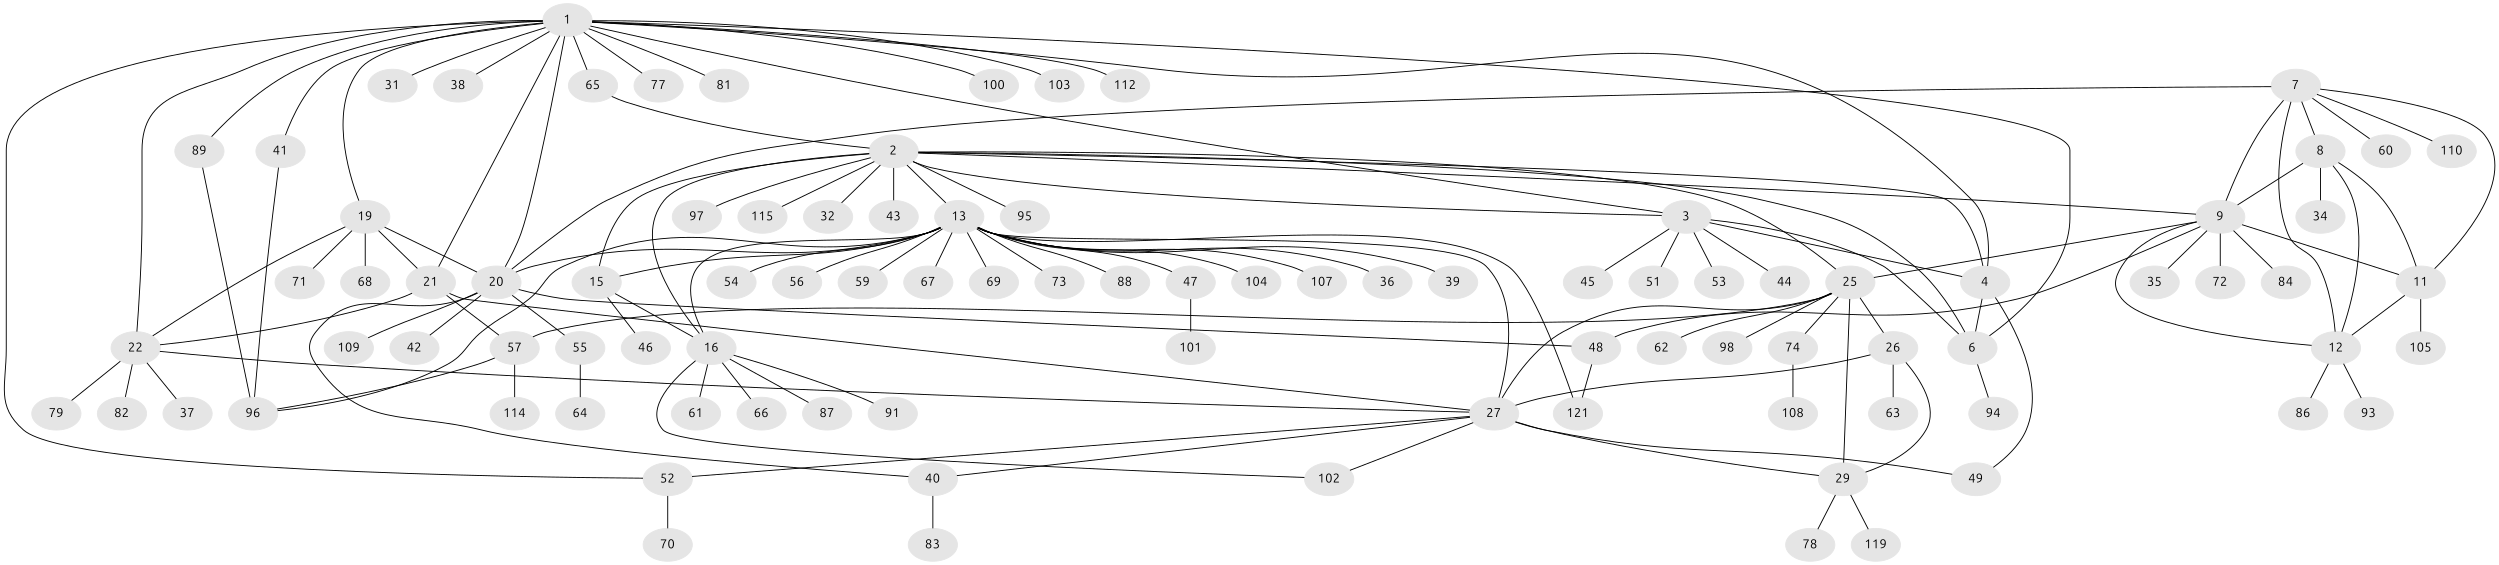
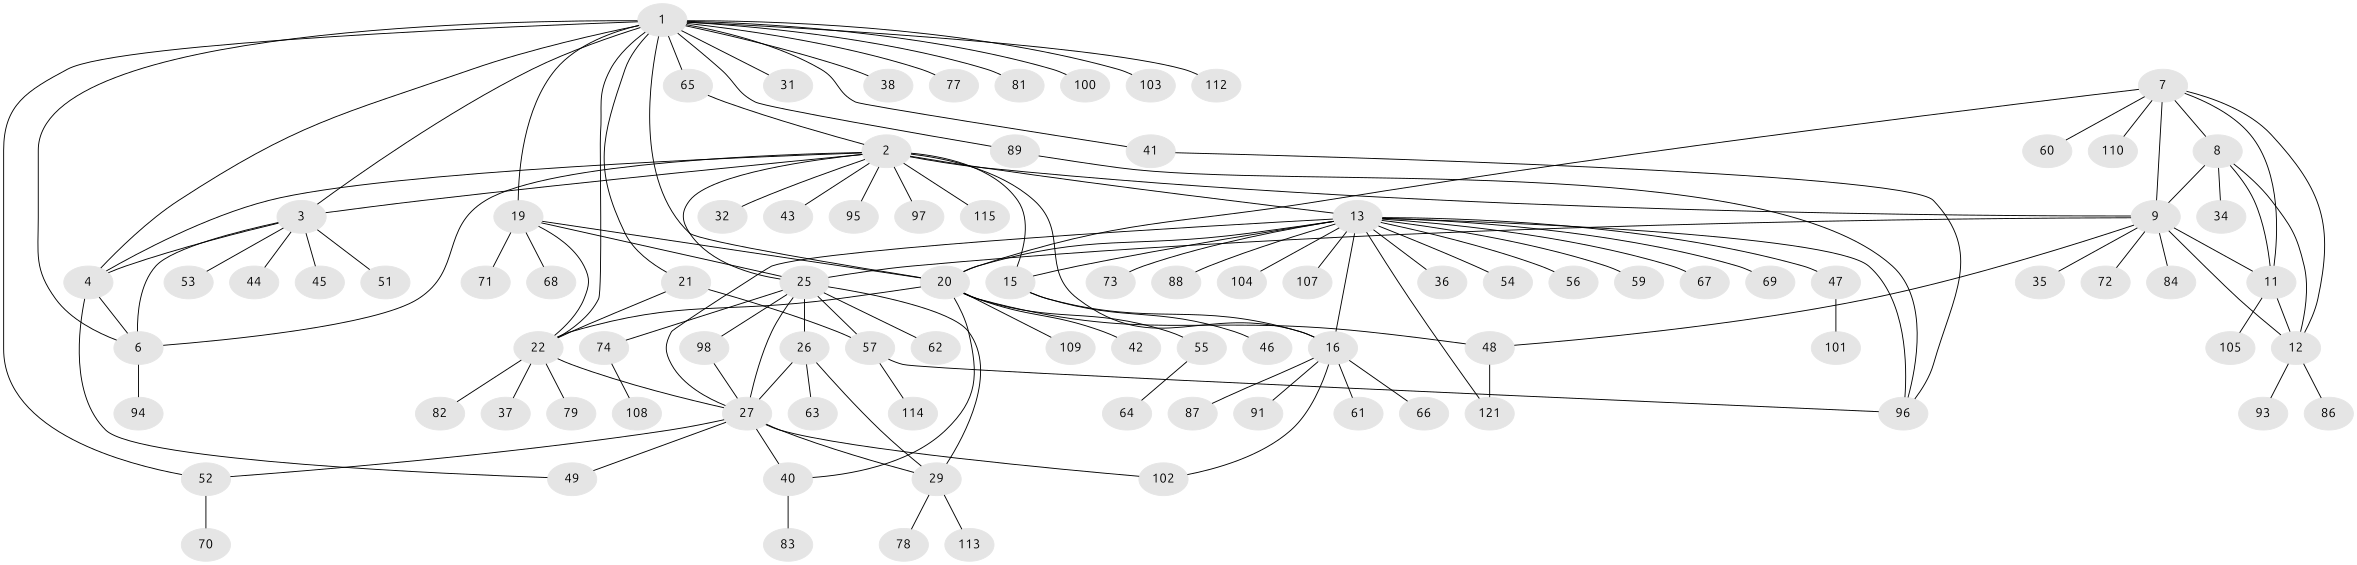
edge "19" -- "21": now "19" -- "25"
node "39": removed
edge "20" -- "22": added
edge "21" -- "27": now "98" -- "27"
node "119": label "119" -> "113"
